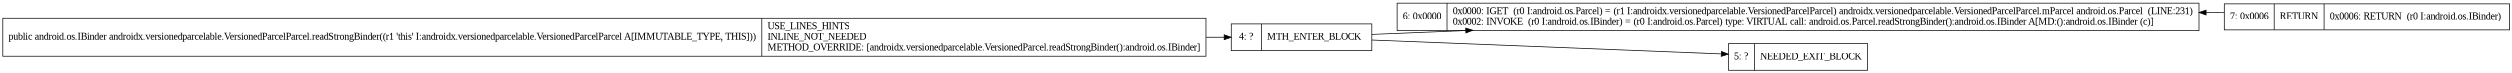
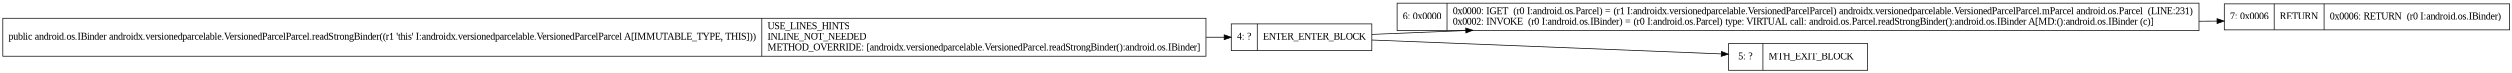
edge "7: 0x0006" -> "6: 0x0000": reversed
node "4: ?": text "MTH_ENTER_BLOCK" -> "ENTER_ENTER_BLOCK"
node "5: ?": text "NEEDED_EXIT_BLOCK" -> "MTH_EXIT_BLOCK"
